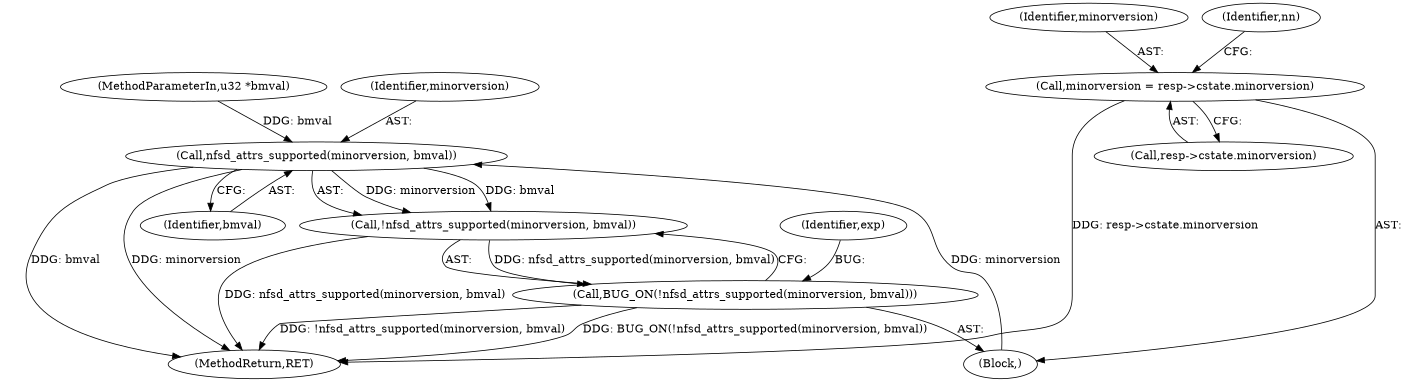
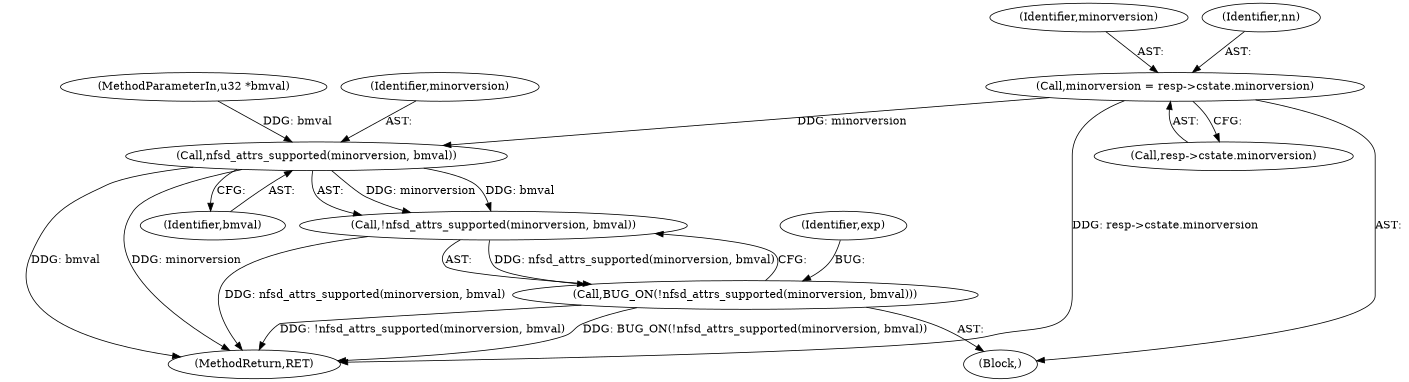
edge "(Identifier,nn)" -> "(Call,minorversion = resp->cstate.minorversion)": label "CFG: " -> "AST: "
edge "(Block,)" -> "(Call,nfsd_attrs_supported(minorversion, bmval))": now "(Call,minorversion = resp->cstate.minorversion)" -> "(Call,nfsd_attrs_supported(minorversion, bmval))"
